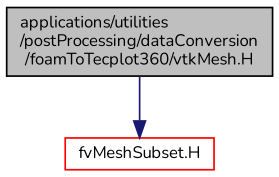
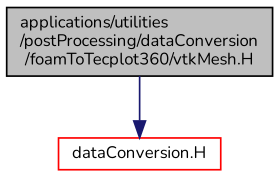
node "fvMeshSubset.H": label "fvMeshSubset.H" -> "dataConversion.H"
